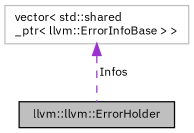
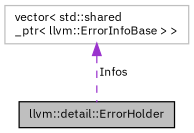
node "llvm::llvm::ErrorHolder": label "llvm::llvm::ErrorHolder" -> "llvm::detail::ErrorHolder"
